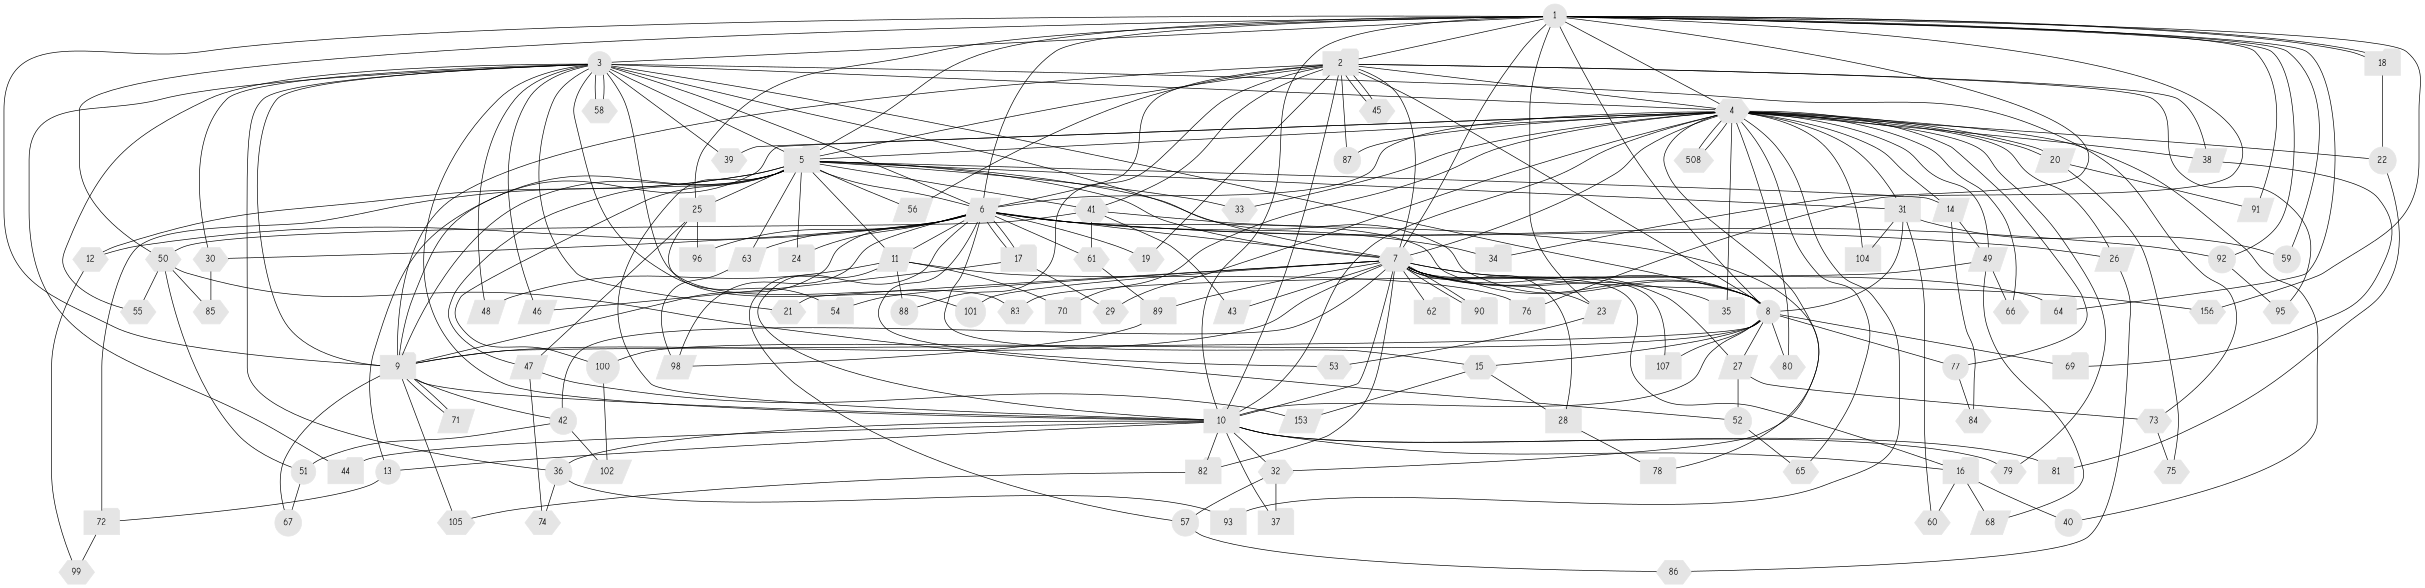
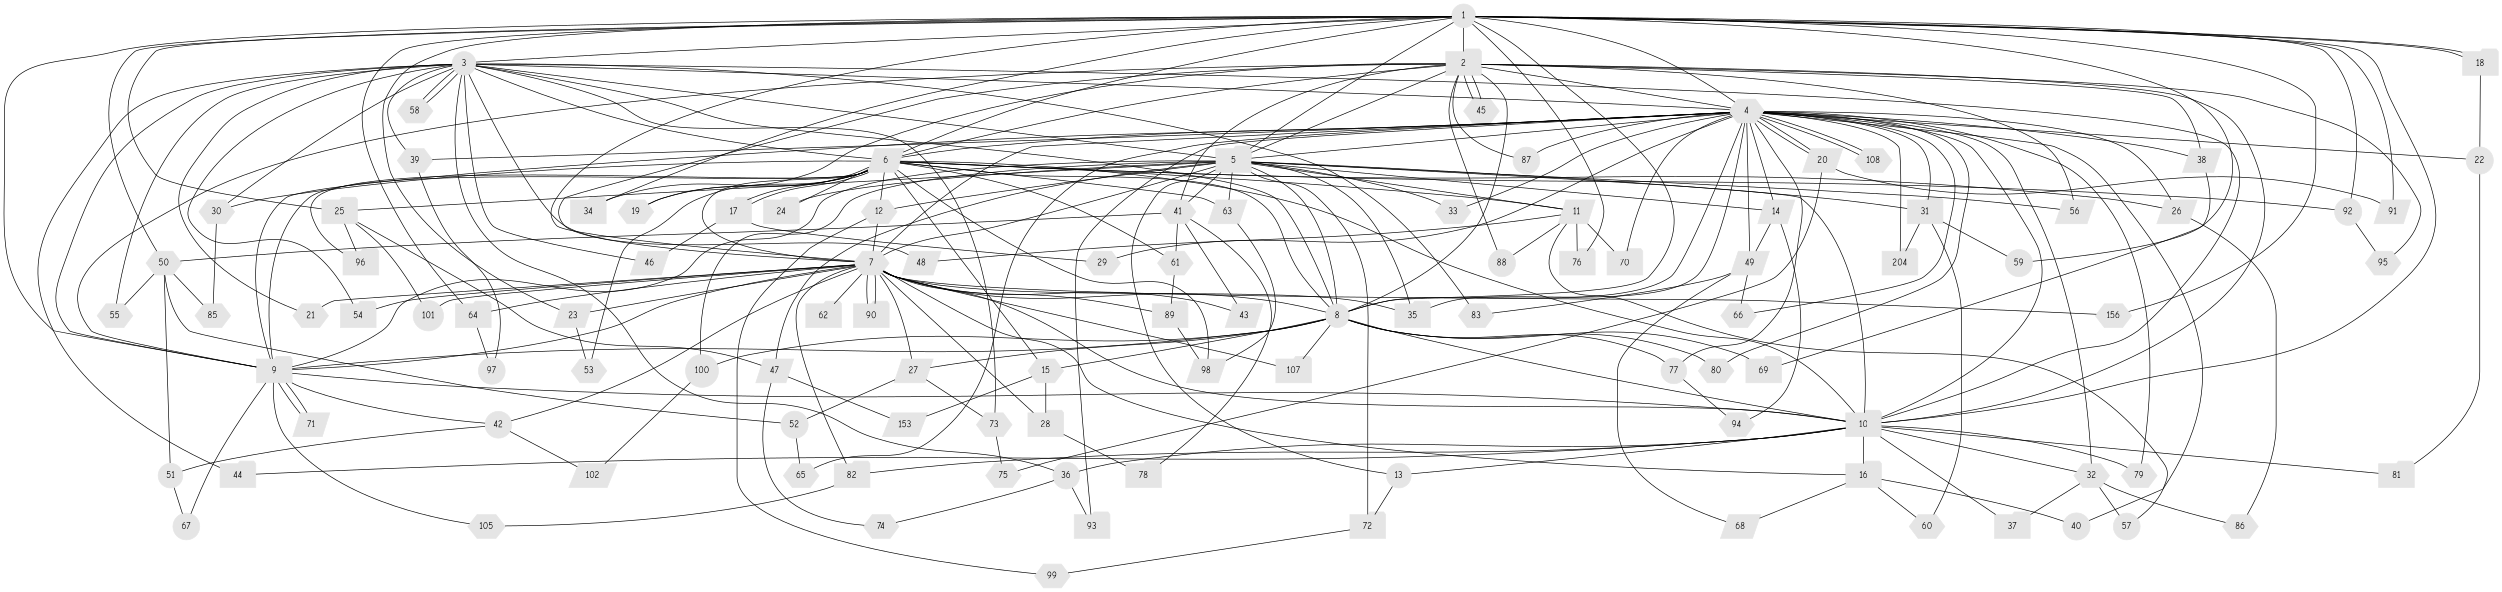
edge "3" -- "7": now "12" -- "7"
node "508": label "508" -> "108"
edge "5" -- "6": now "5" -- "35"
node "104": label "104" -> "204"
edge "31" -- "8": now "4" -- "8"
node "97": added
node "84": label "84" -> "94"
edge "57" -- "86": now "32" -- "86"
